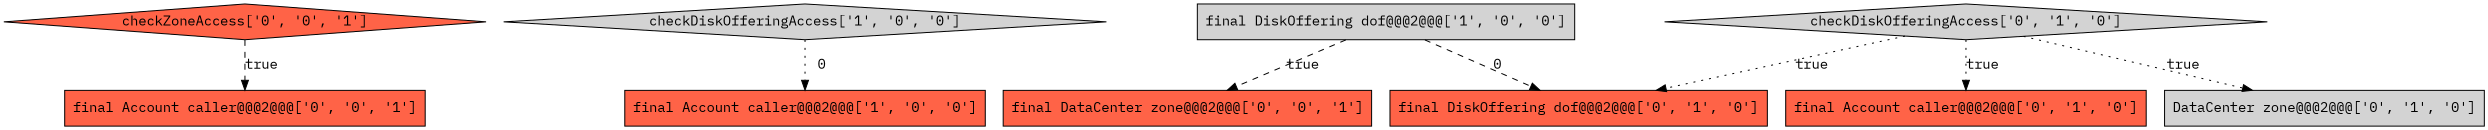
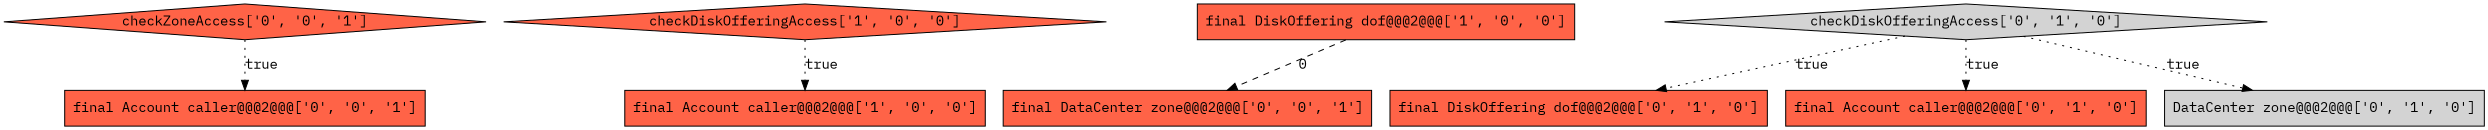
node "checkDiskOfferingAccess['1', '0', '0']": fillcolor lightgray -> tomato
node "final DiskOffering dof@@@2@@@['1', '0', '0']": fillcolor lightgray -> tomato
edge "checkZoneAccess['0', '0', '1']" -> "final Account caller@@@2@@@['0', '0', '1']": style dashed -> dotted
edge "final DiskOffering dof@@@2@@@['1', '0', '0']" -> "final DiskOffering dof@@@2@@@['0', '1', '0']": removed, label "0"
edge "checkDiskOfferingAccess['1', '0', '0']" -> "final Account caller@@@2@@@['1', '0', '0']": label "0" -> "true"
edge "final DiskOffering dof@@@2@@@['1', '0', '0']" -> "final DataCenter zone@@@2@@@['0', '0', '1']": label "true" -> "0"
